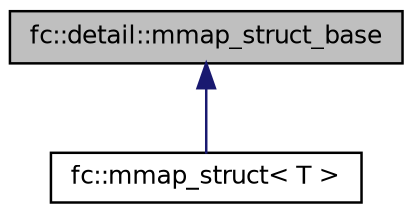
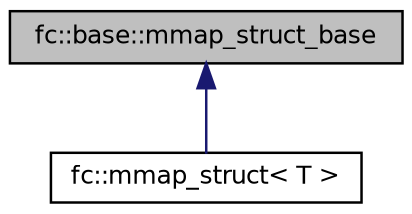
node "fc::detail::mmap_struct_base": label "fc::detail::mmap_struct_base" -> "fc::base::mmap_struct_base"
